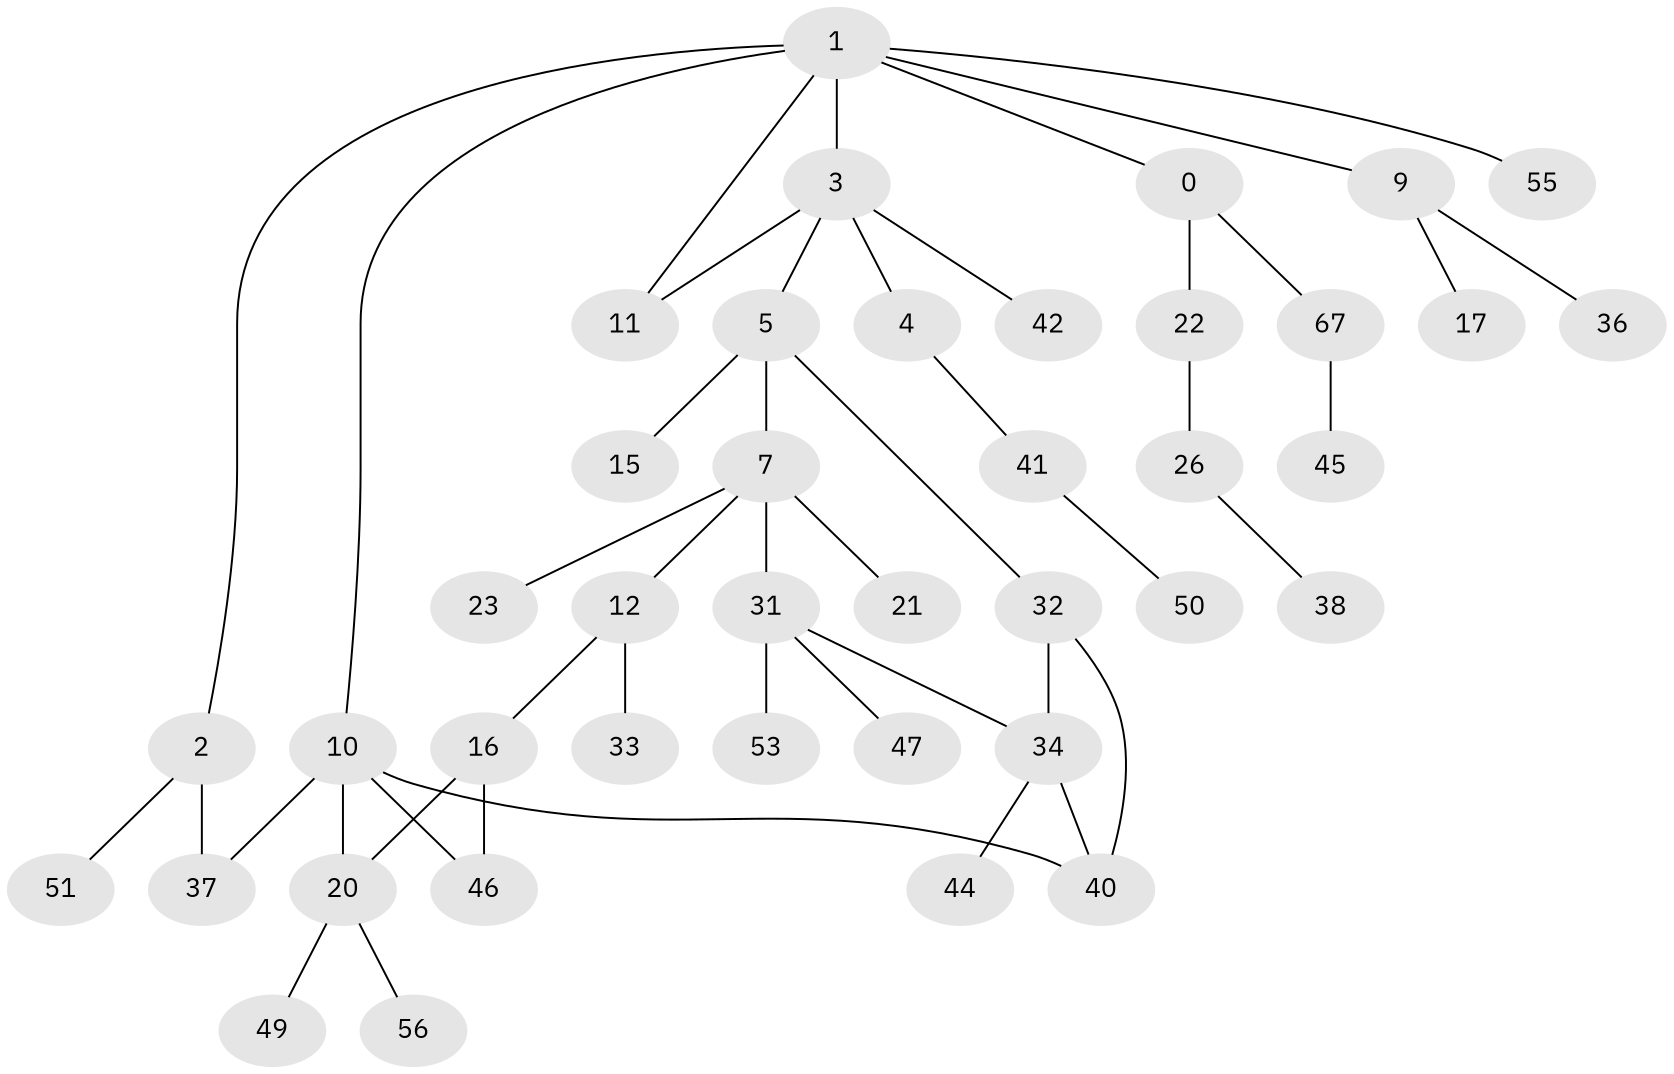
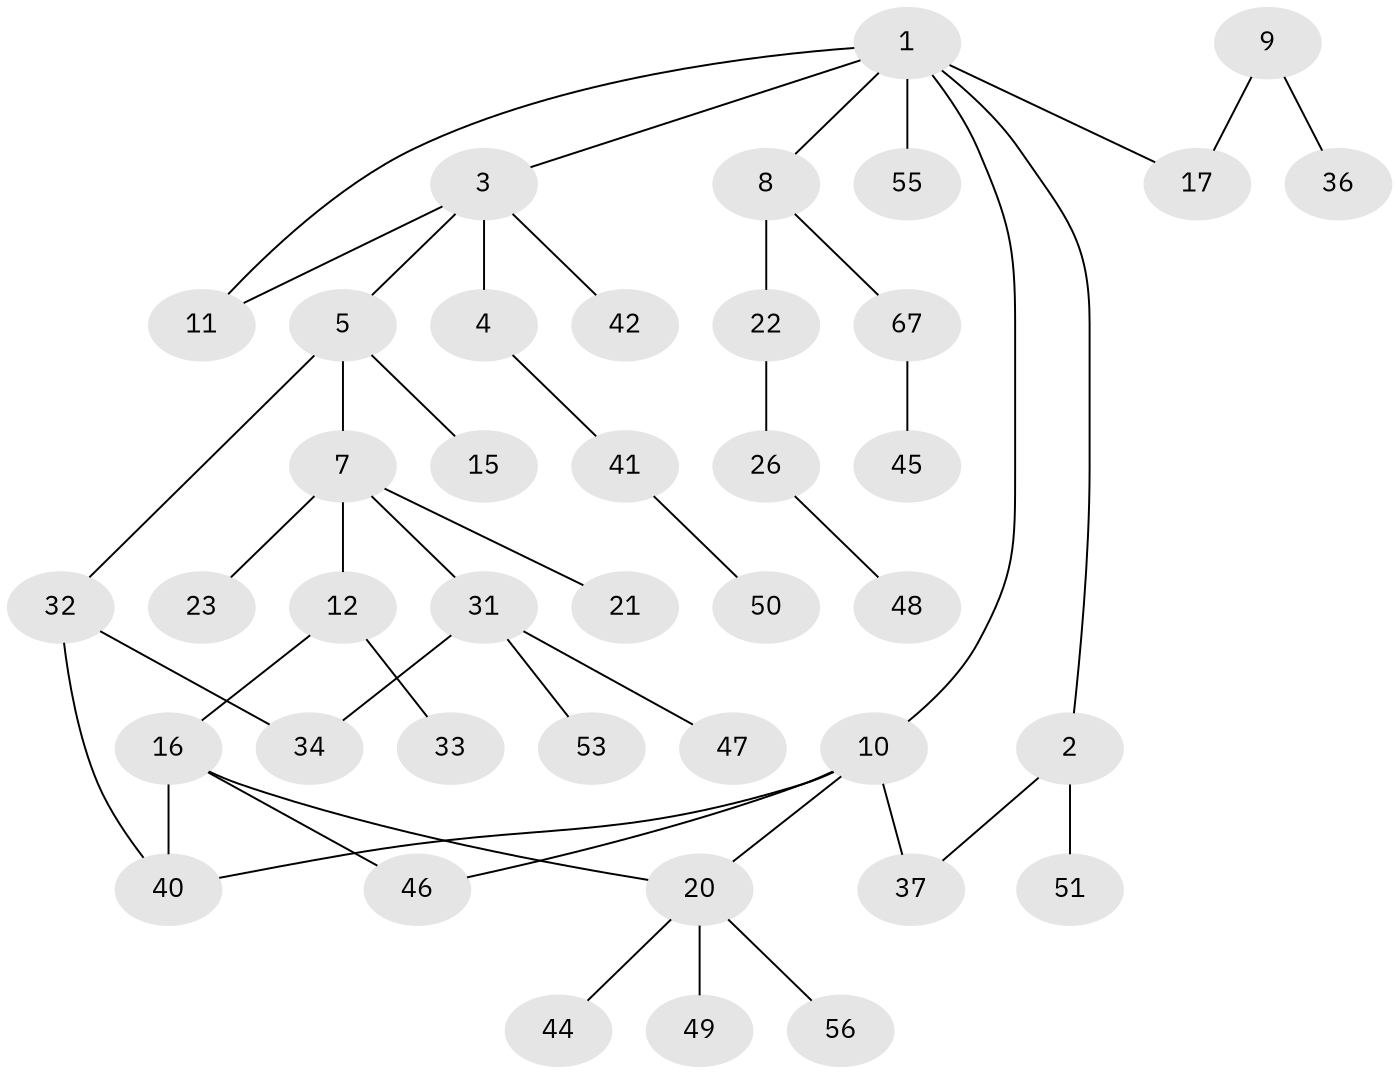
edge "1" -- "9": now "1" -- "17"
node "0": label "0" -> "8"
node "38": label "38" -> "48"
edge "34" -- "44": now "20" -- "44"
edge "34" -- "40": now "16" -- "40"
